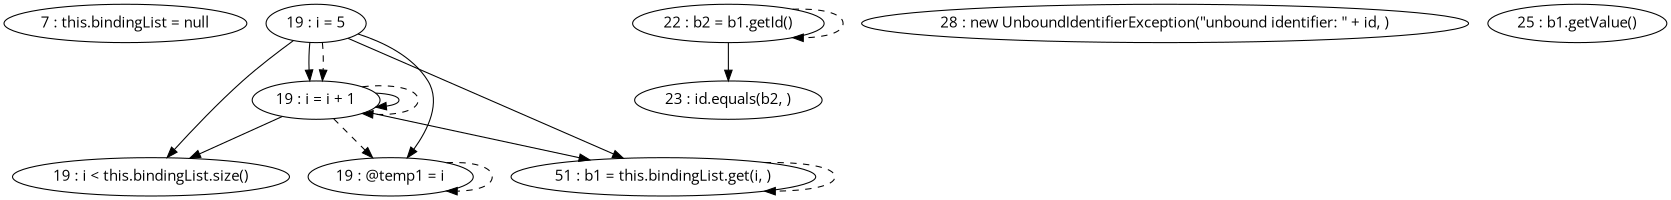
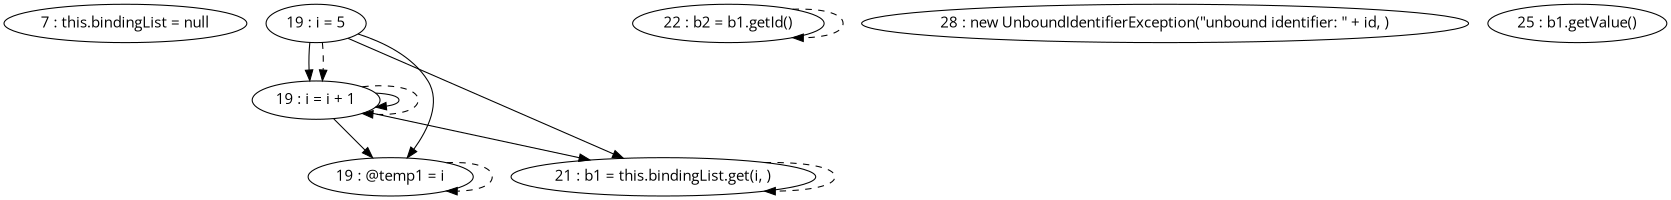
node "23 : id.equals(b2, )": removed
edge "19 : i = i + 1" -> "19 : @temp1 = i": style dashed -> solid
node "19 : i < this.bindingList.size()": removed
node "51 : b1 = this.bindingList.get(i, )": label "51 : b1 = this.bindingList.get(i, )" -> "21 : b1 = this.bindingList.get(i, )"
